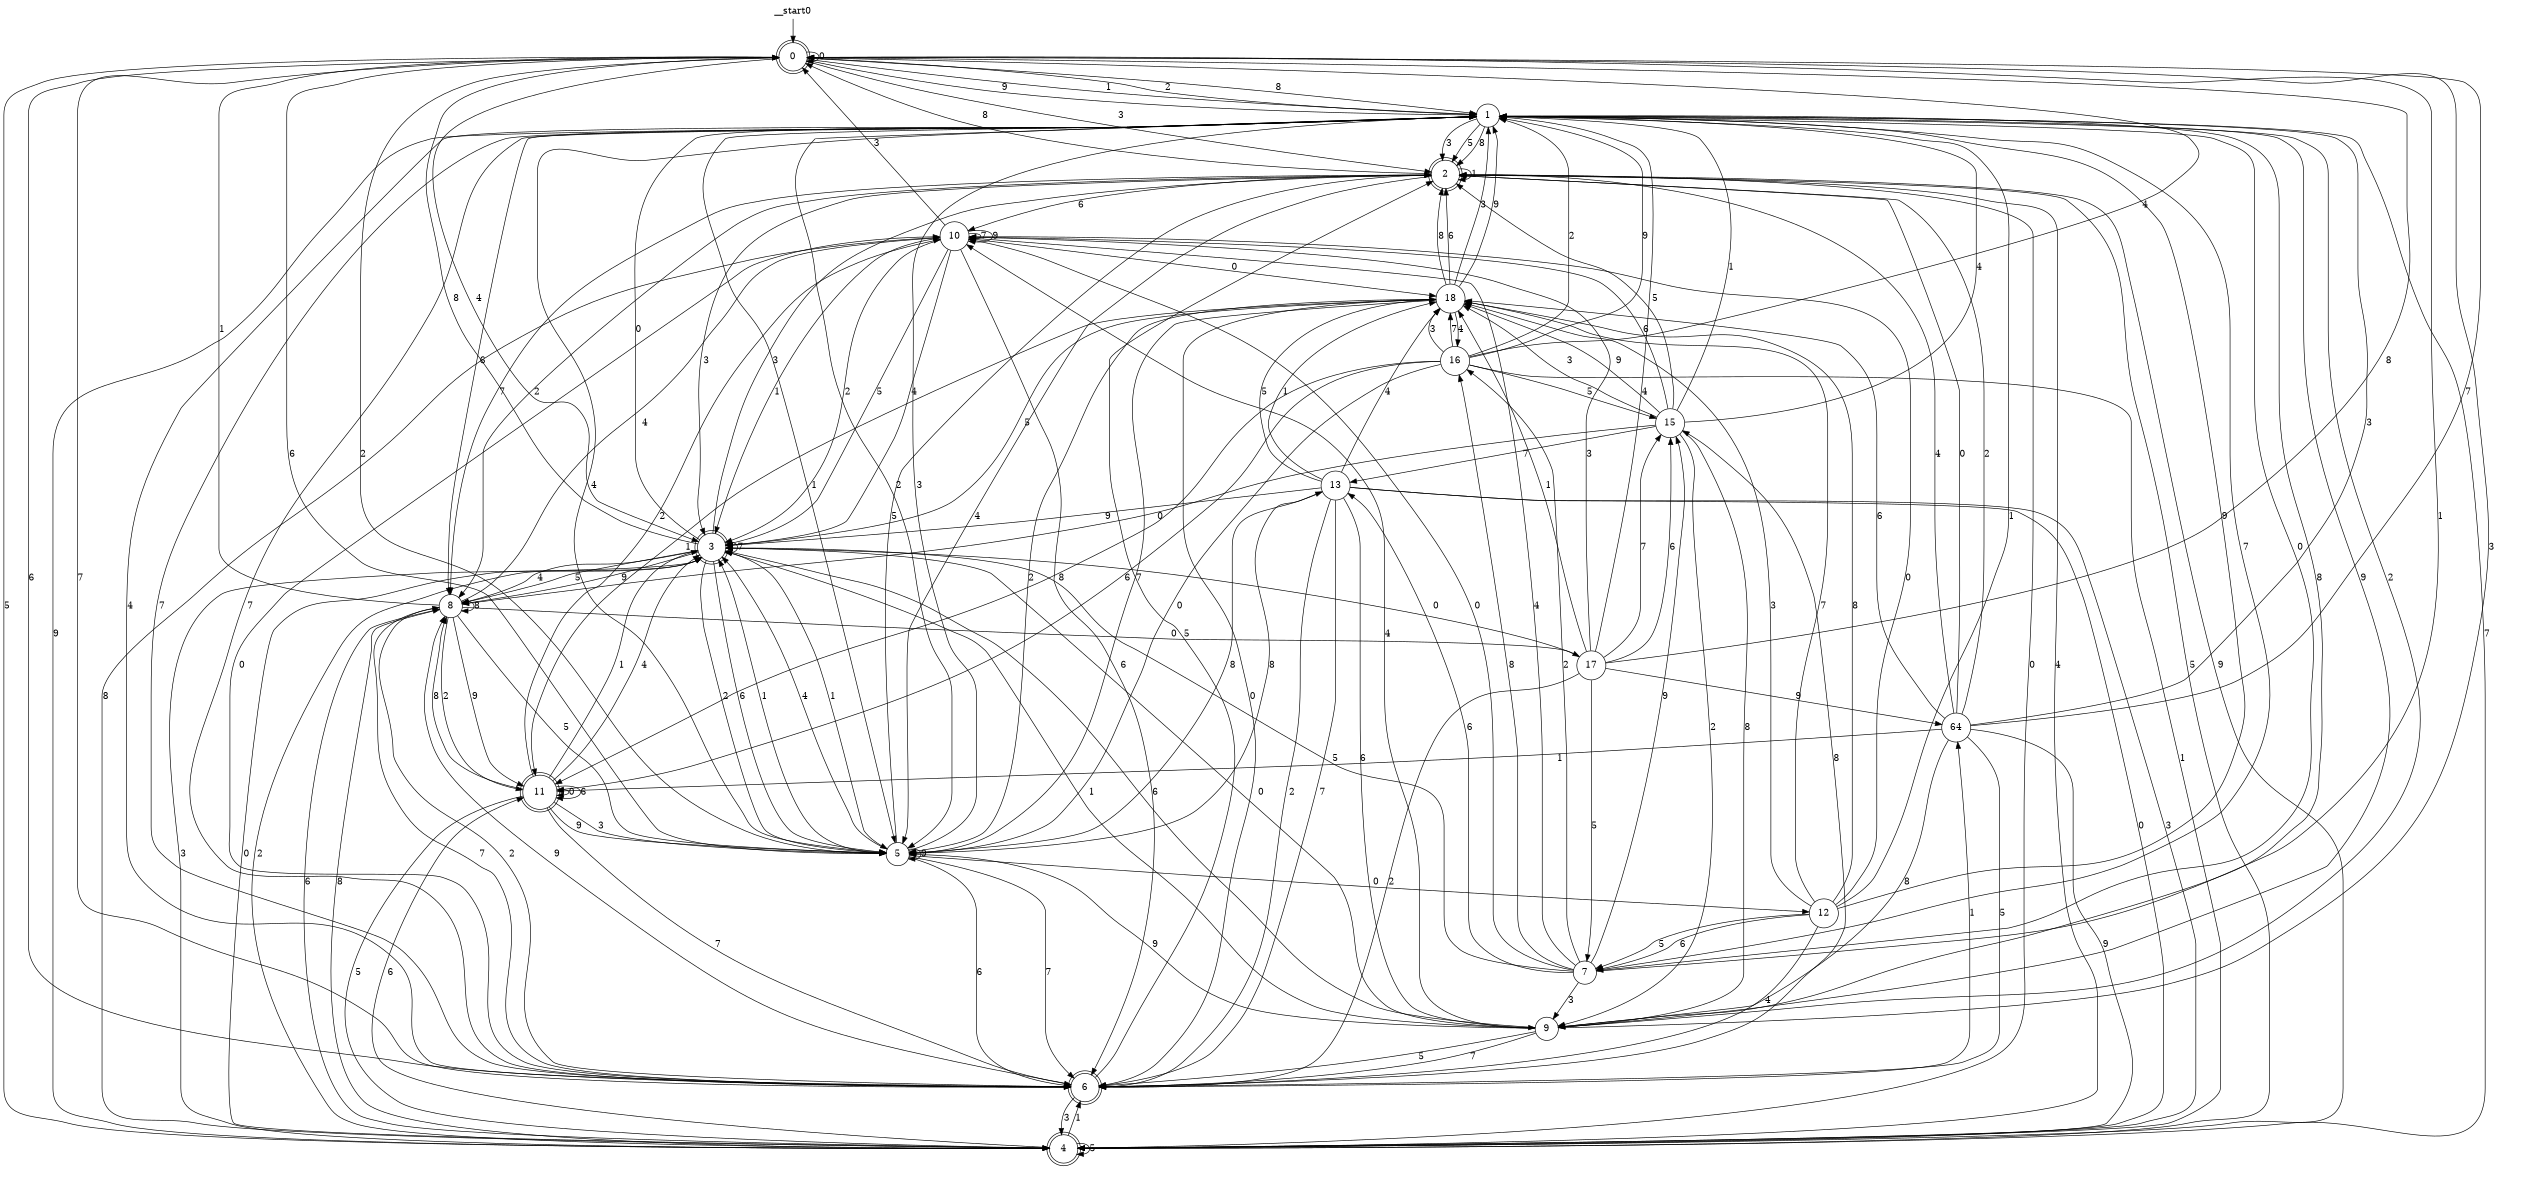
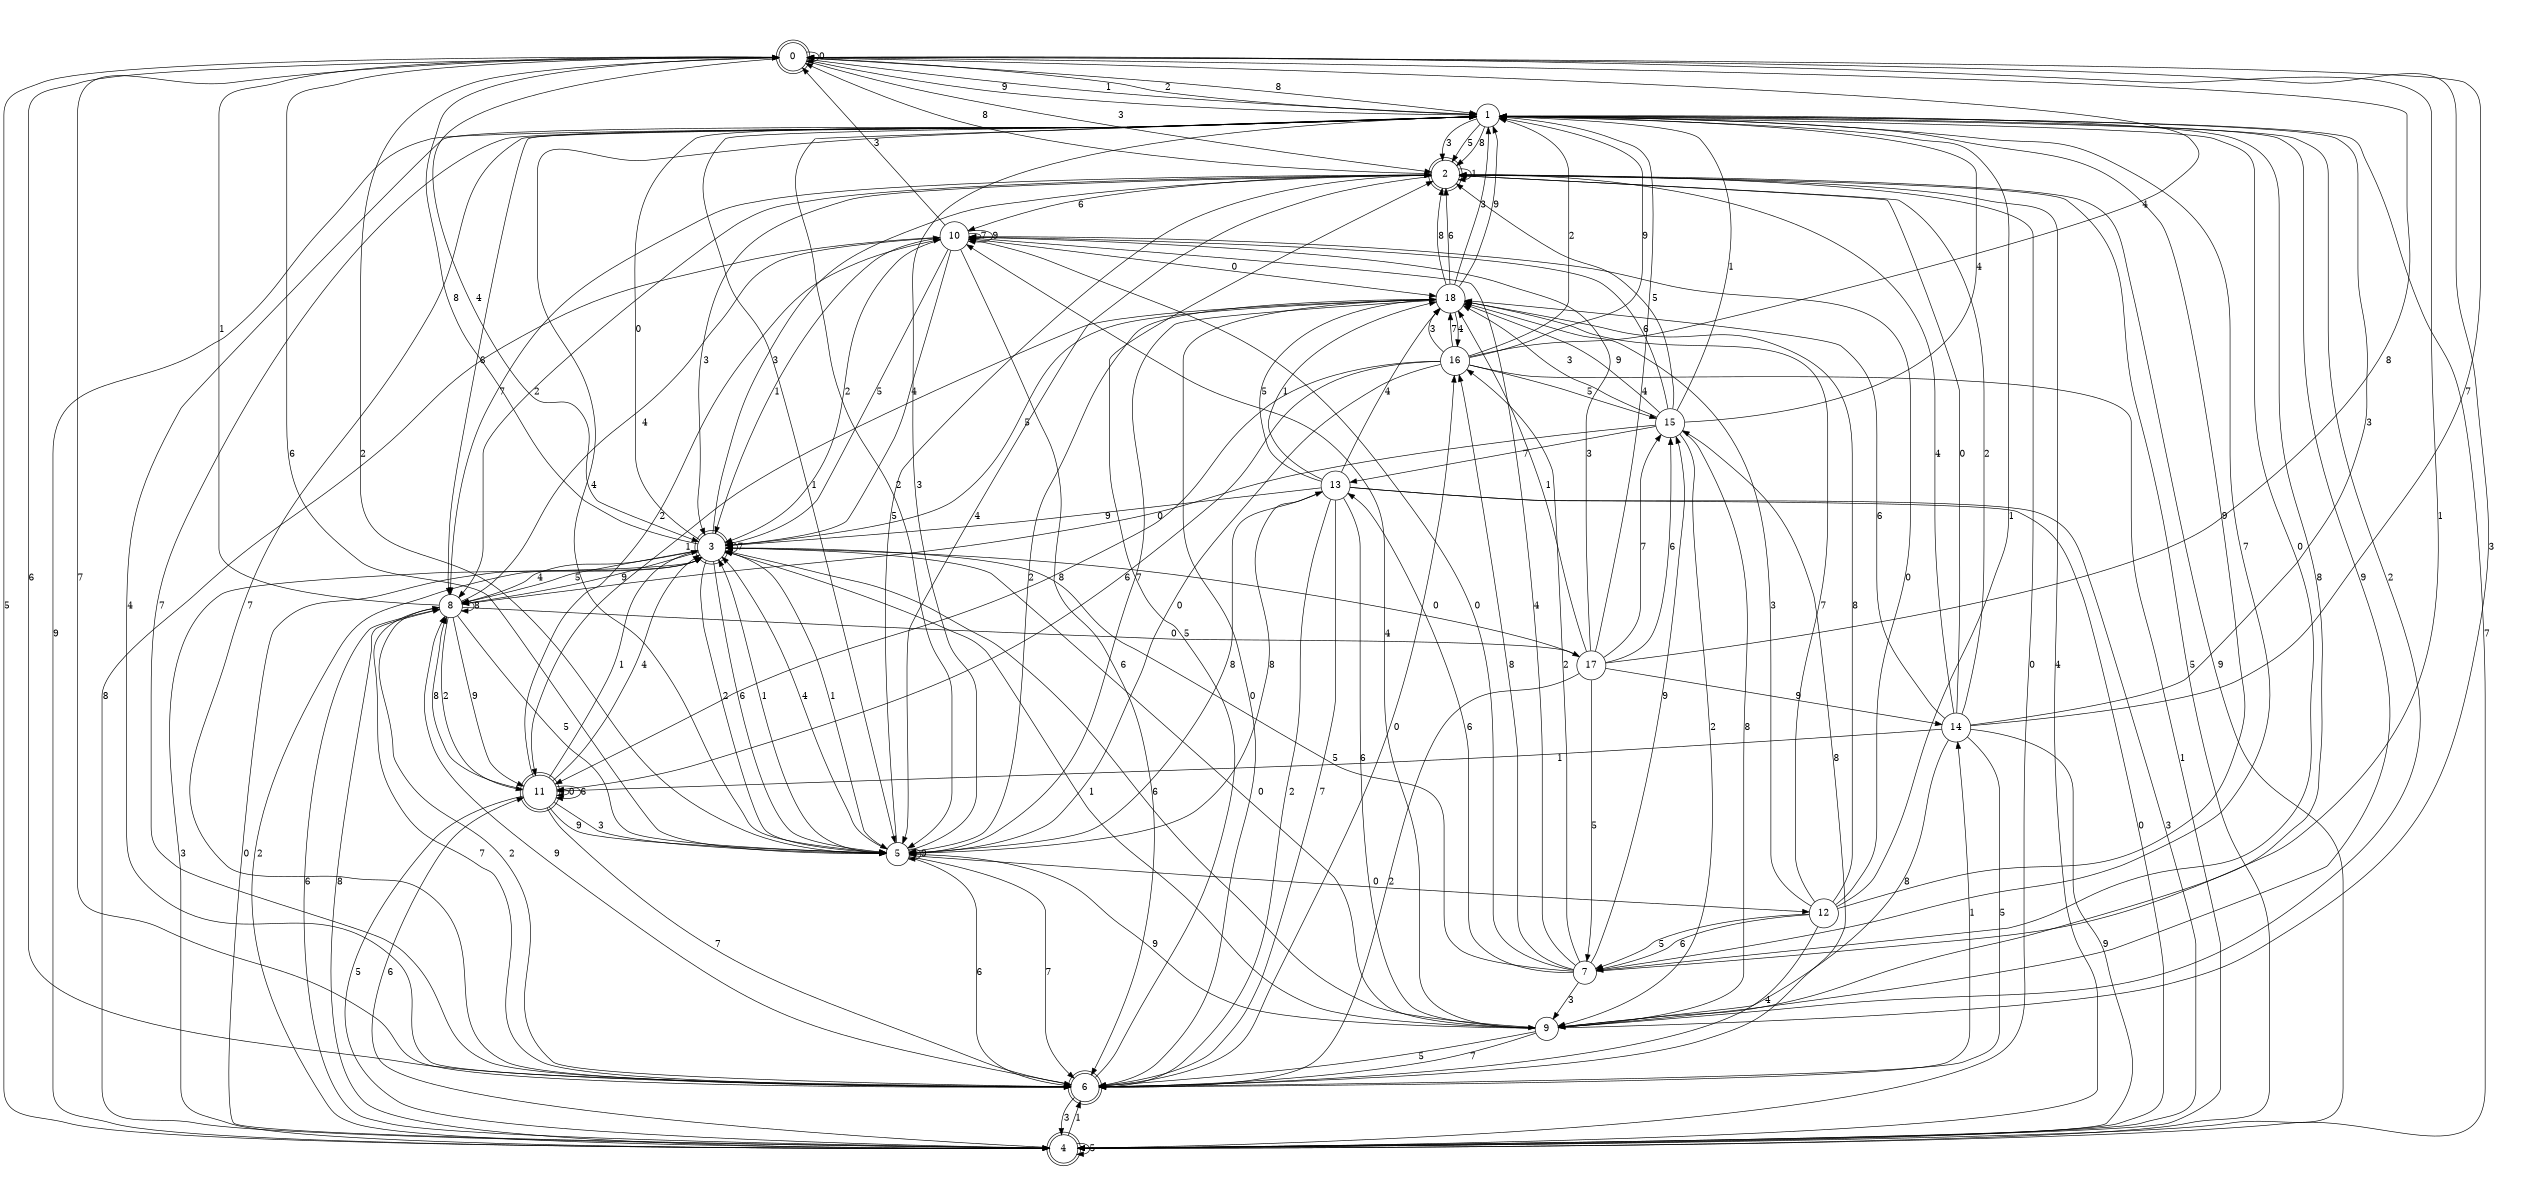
node "__start0": removed
node "64": label "64" -> "14"
edge "6" -> "10": now "6" -> "16"
